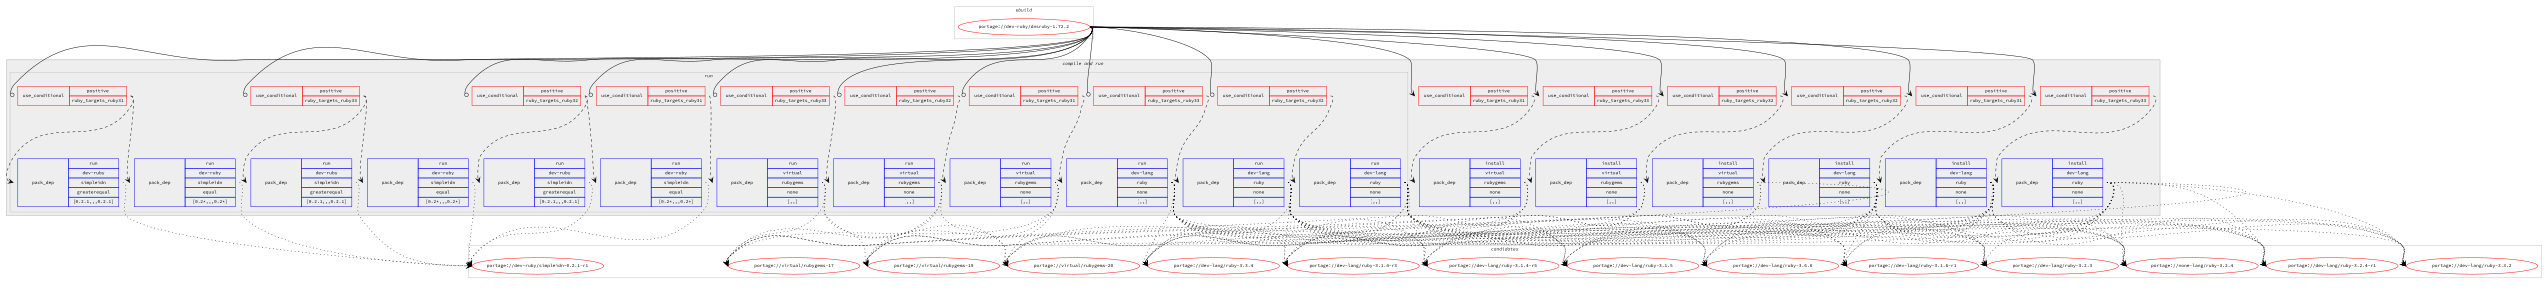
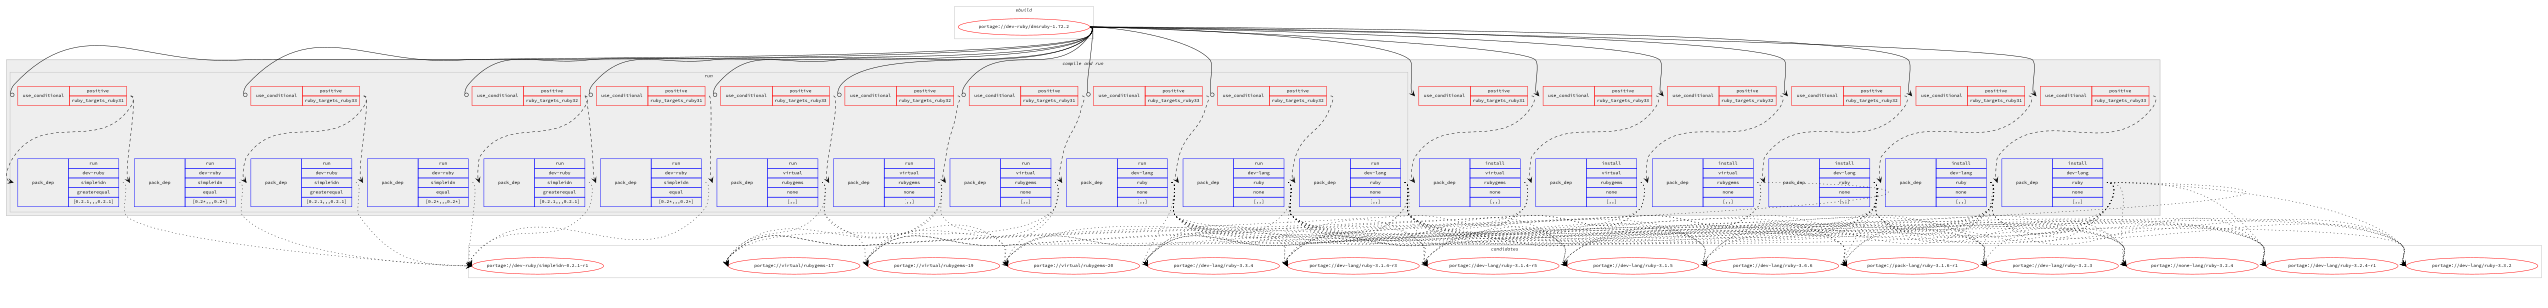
node "portage://dev-lang/ruby-3.1.6-r1": label "portage://dev-lang/ruby-3.1.6-r1" -> "portage://pack-lang/ruby-3.1.6-r1"
